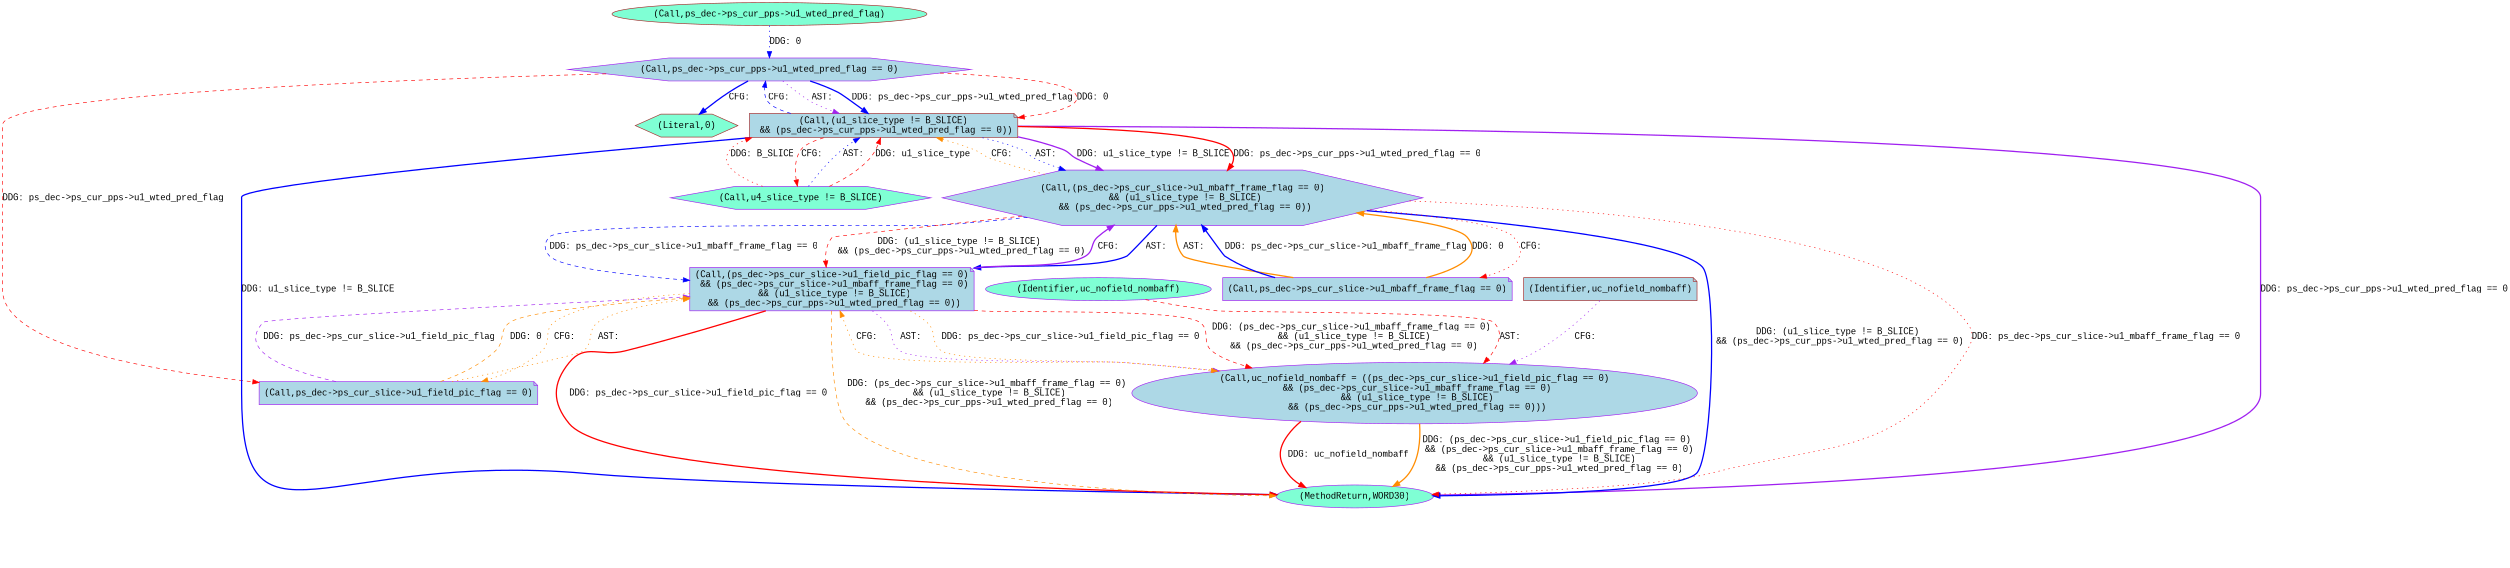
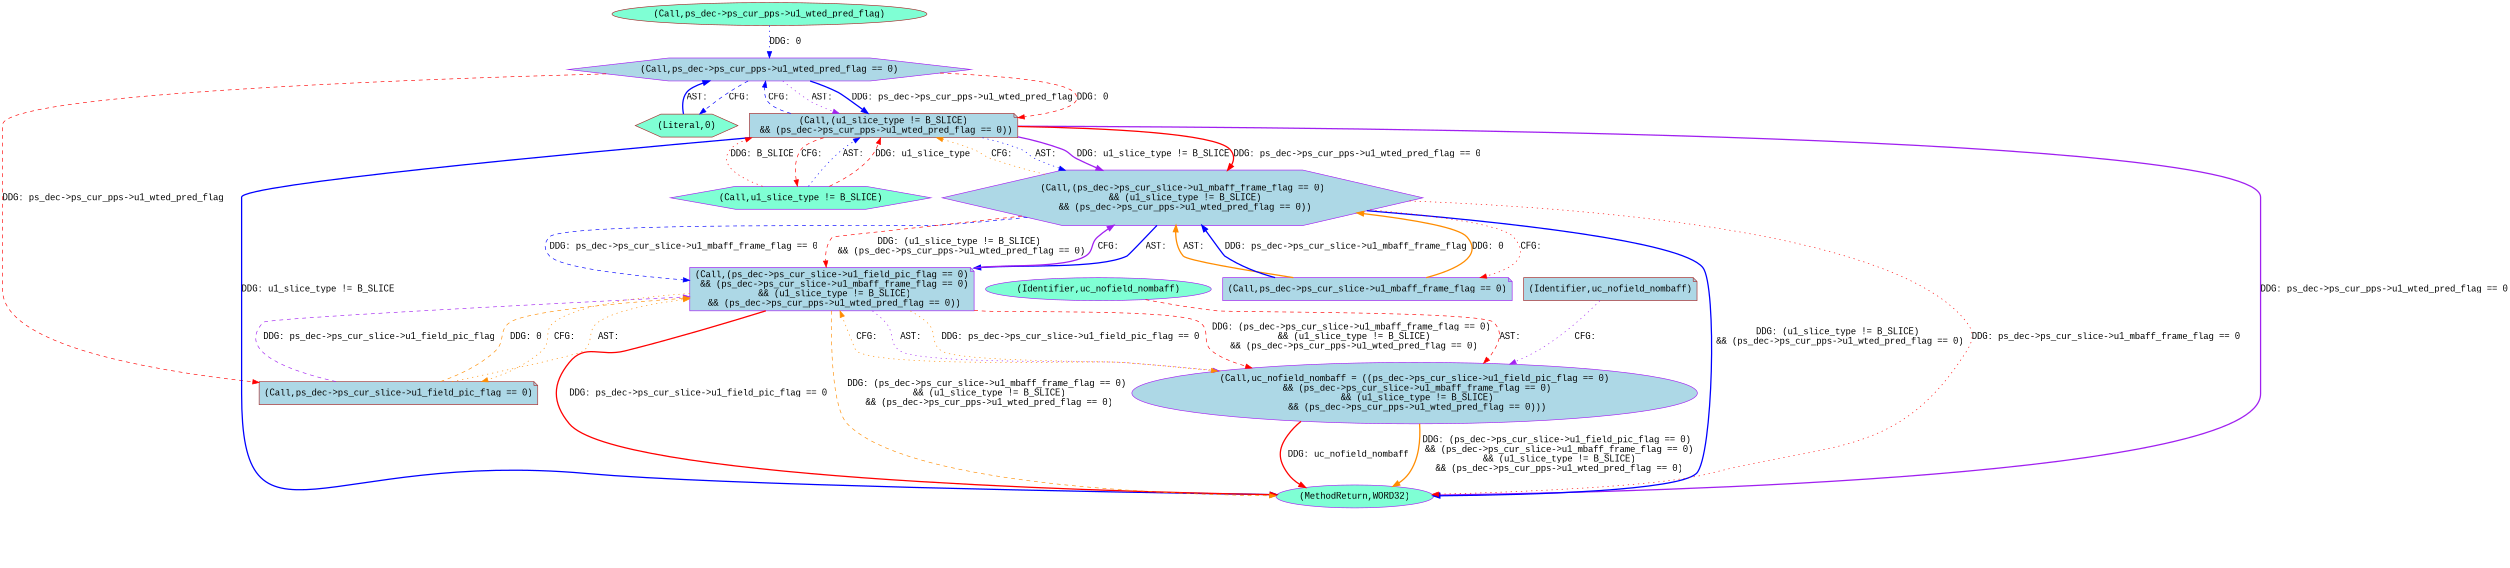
edge "(Literal,0)" -> "(Call,ps_dec->ps_cur_pps->u1_wted_pred_flag == 0)": added, label "AST:"
edge "(Call,ps_dec->ps_cur_pps->u1_wted_pred_flag == 0)" -> "(Literal,0)": style bold -> dashed
node "(Call,u4_slice_type != B_SLICE)": label "(Call,u4_slice_type != B_SLICE)" -> "(Call,u1_slice_type != B_SLICE)"
node "(Call,ps_dec->ps_cur_slice->u1_field_pic_flag == 0)": color purple -> brown
node "(MethodReturn,WORD30)": label "(MethodReturn,WORD30)" -> "(MethodReturn,WORD32)"
